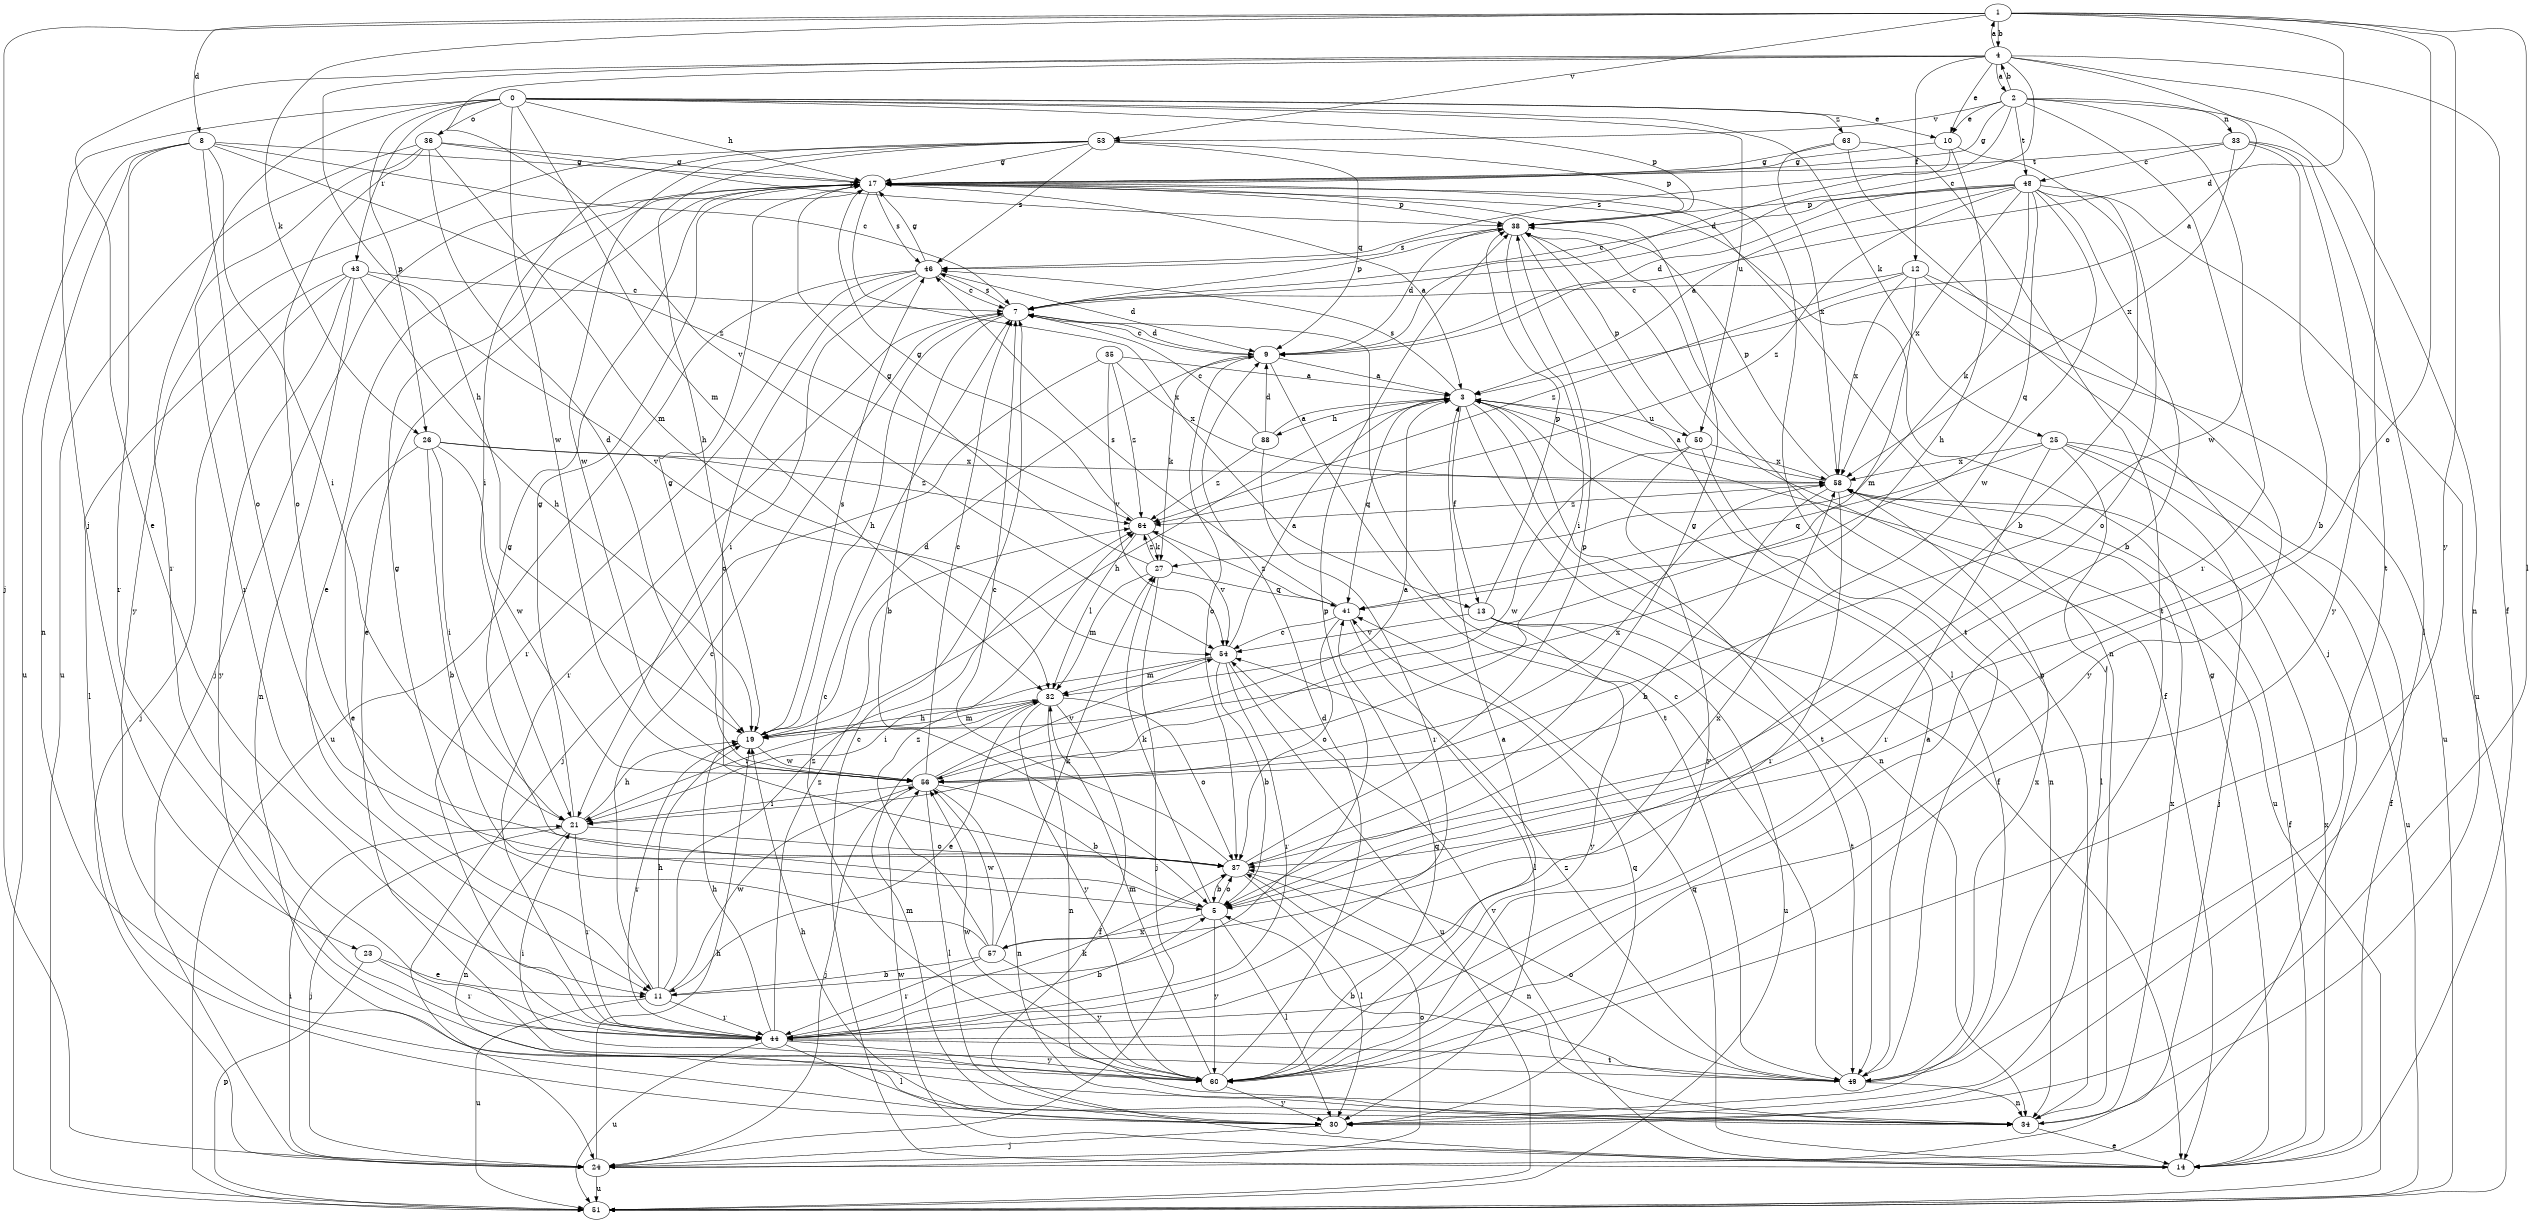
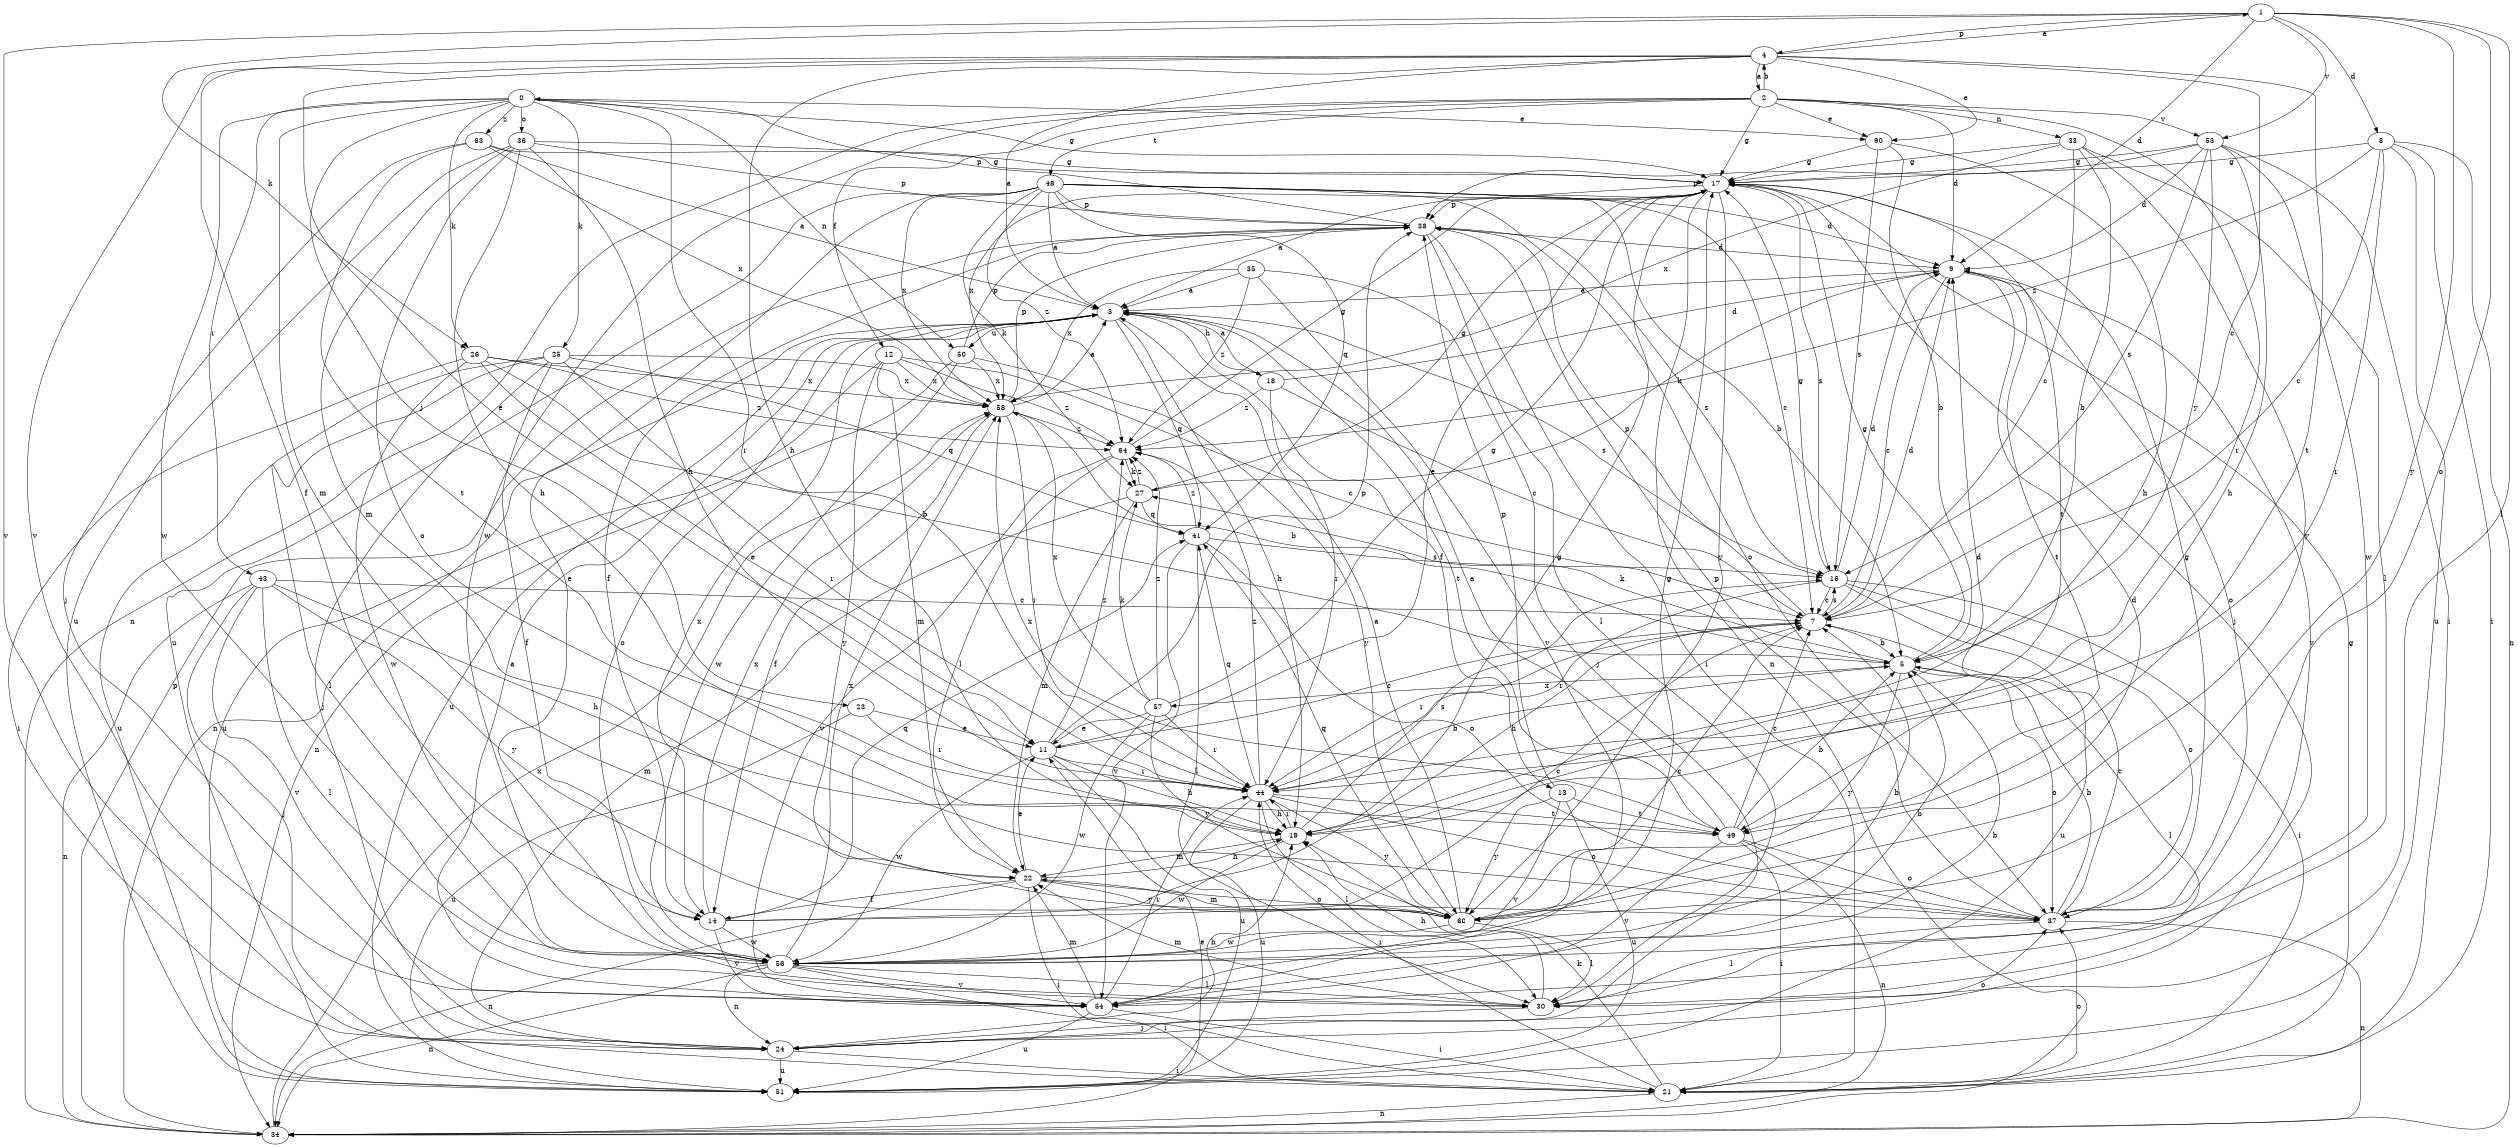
edge "1" -> "4": label "b" -> "p"
edge "0" -> "38": reversed
edge "4" -> "12": now "2" -> "12"
edge "0" -> "17": label "h" -> "g"
node "10": label "10" -> "90"
edge "33" -> "48": now "33" -> "7"
edge "33" -> "17": label "t" -> "g"
edge "63" -> "3": added, label "a"
edge "53" -> "9": label "q" -> "d"
edge "0" -> "26": label "p" -> "k"
node "46": label "46" -> "16"
edge "0" -> "50": label "u" -> "n"
edge "17" -> "13": now "17" -> "58"
edge "36" -> "19": label "d" -> "h"
node "88": label "88" -> "18"
edge "48" -> "56": label "w" -> "e"
edge "56" -> "7": label "c" -> "b"
edge "1" -> "24": label "j" -> "v"
edge "36" -> "44": label "r" -> "h"
edge "56" -> "3": label "a" -> "o"
edge "17" -> "60": label "e" -> "y"
edge "41" -> "54": label "c" -> "v"
edge "53" -> "60": now "53" -> "5"
node "32": label "32" -> "22"
edge "21" -> "19": label "h" -> "k"
edge "3" -> "14": label "f" -> "x"
edge "8" -> "37": removed, label "o"
edge "27" -> "24": label "j" -> "m"
edge "49" -> "54": label "z" -> "v"
edge "30" -> "41": now "44" -> "41"
edge "9" -> "54": added, label "v"
edge "44" -> "37": label "k" -> "o"
edge "56" -> "24": label "j" -> "n"
edge "57" -> "11": label "b" -> "e"
edge "21" -> "24": removed, label "j"
edge "23" -> "51": label "p" -> "u"
edge "60" -> "30": label "y" -> "l"
edge "34" -> "14": now "34" -> "11"
